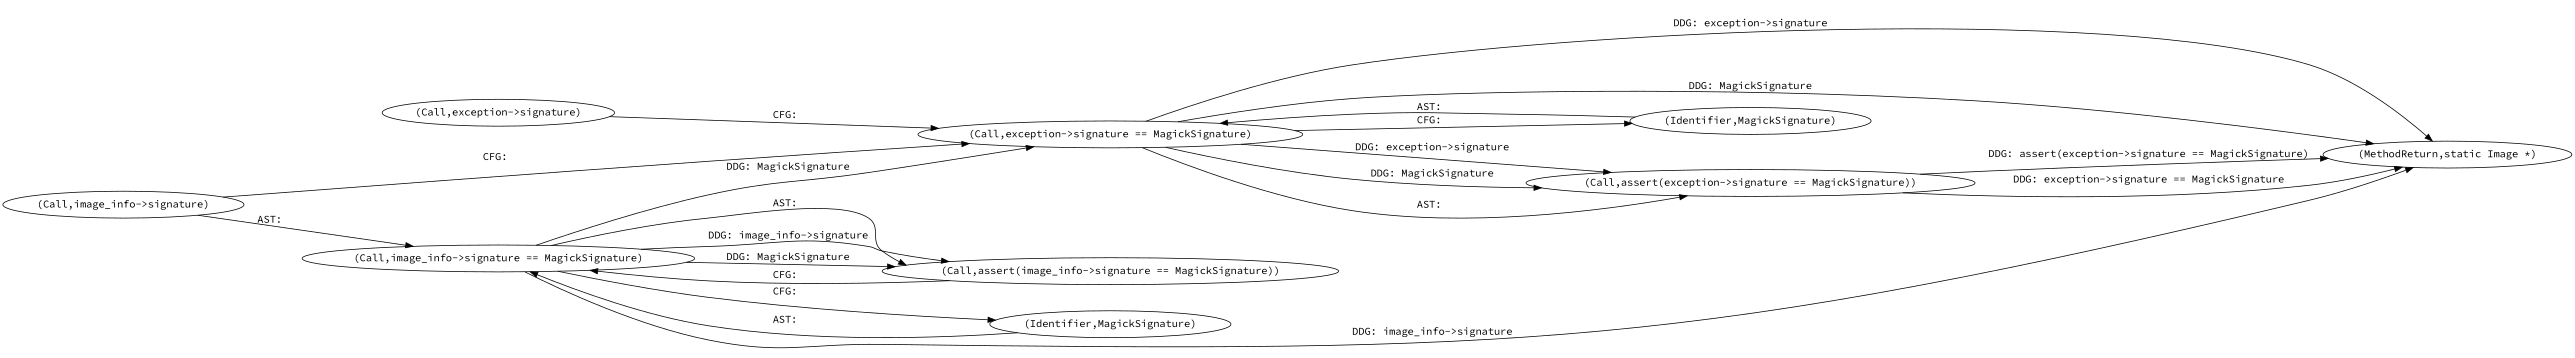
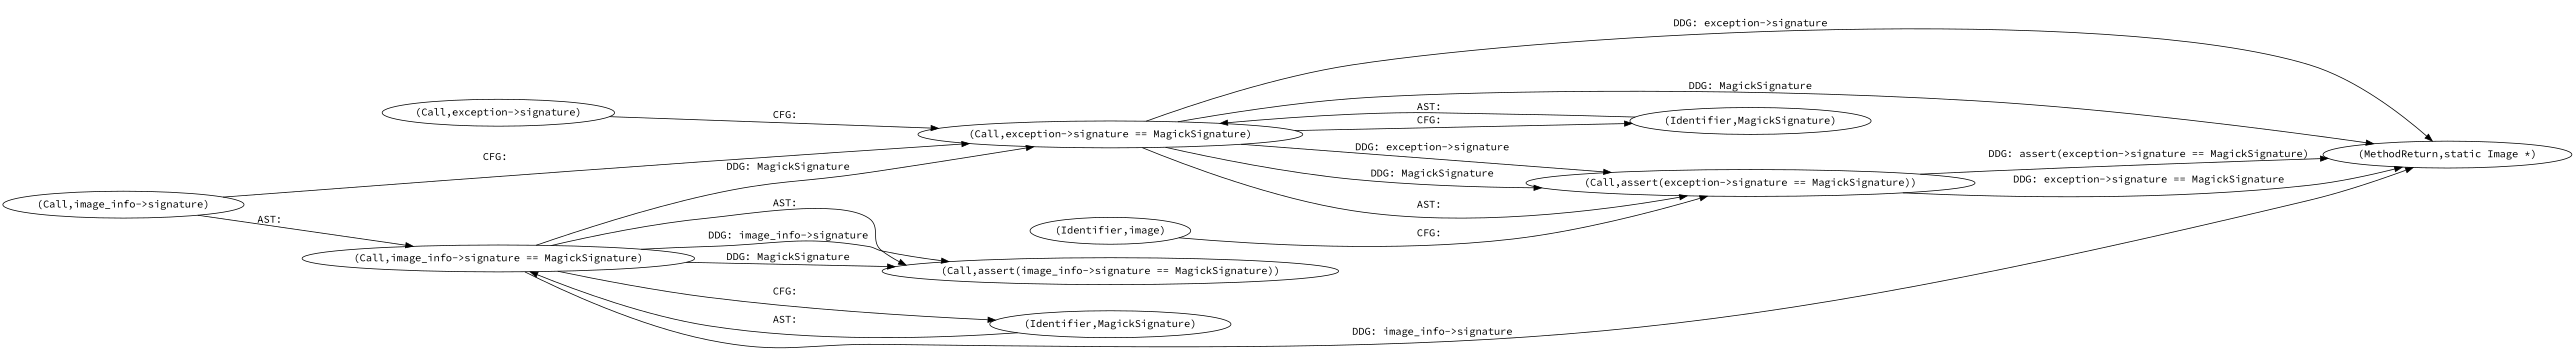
node "(Identifier,image)": added
edge "(Call,assert(image_info->signature == MagickSignature))" -> "(Call,image_info->signature == MagickSignature)": removed, label "CFG:"
